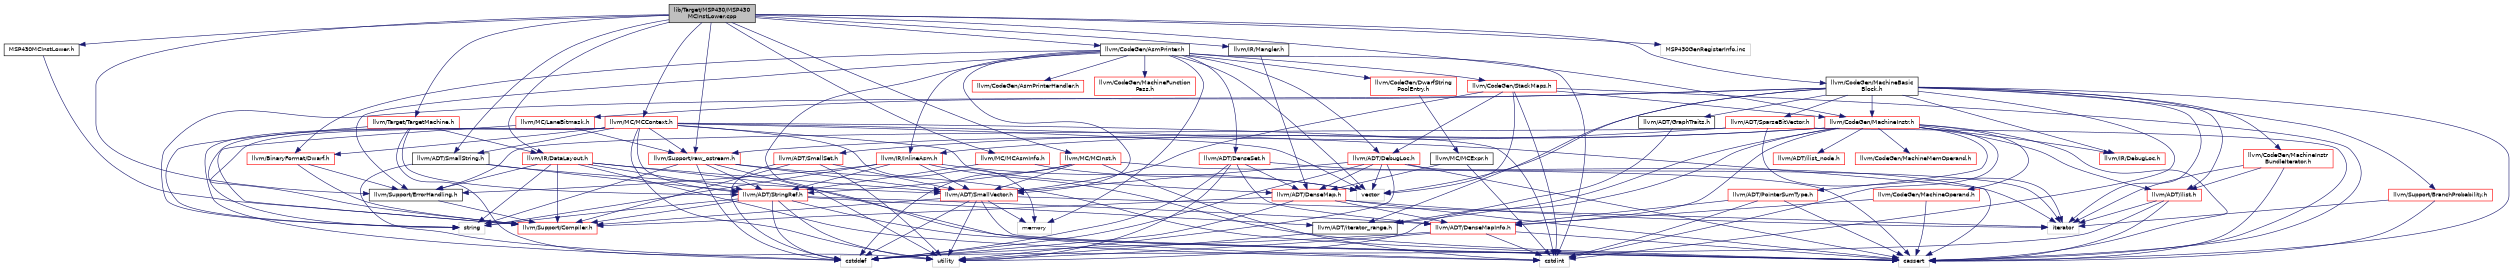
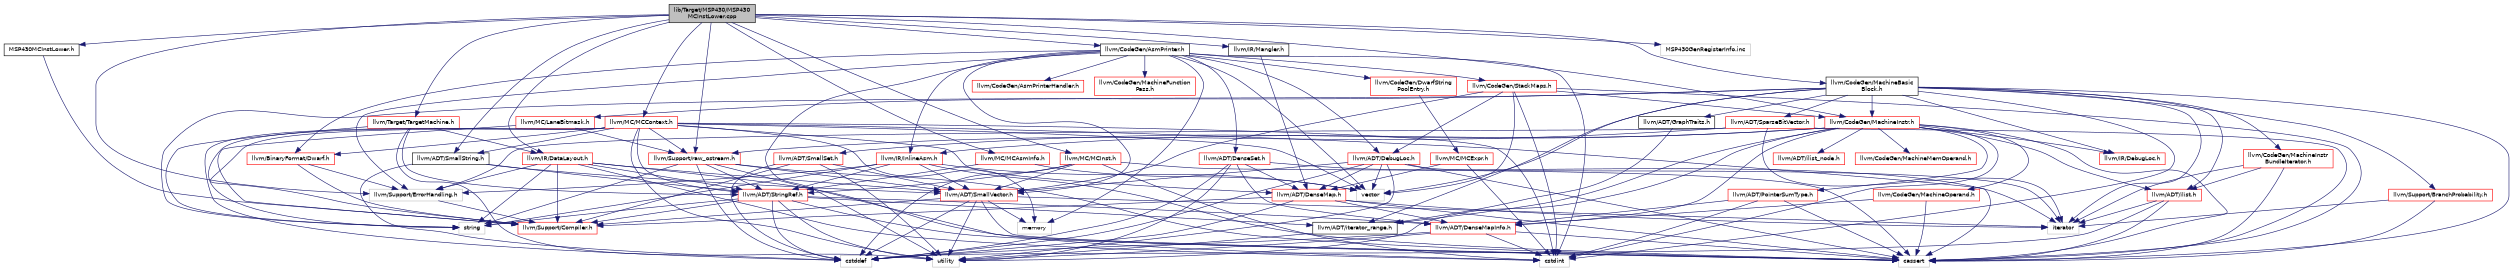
node "llvm/MC/MCExpr.h": color black -> red
node "llvm/Support/ErrorHandling.h": color black -> grey75
